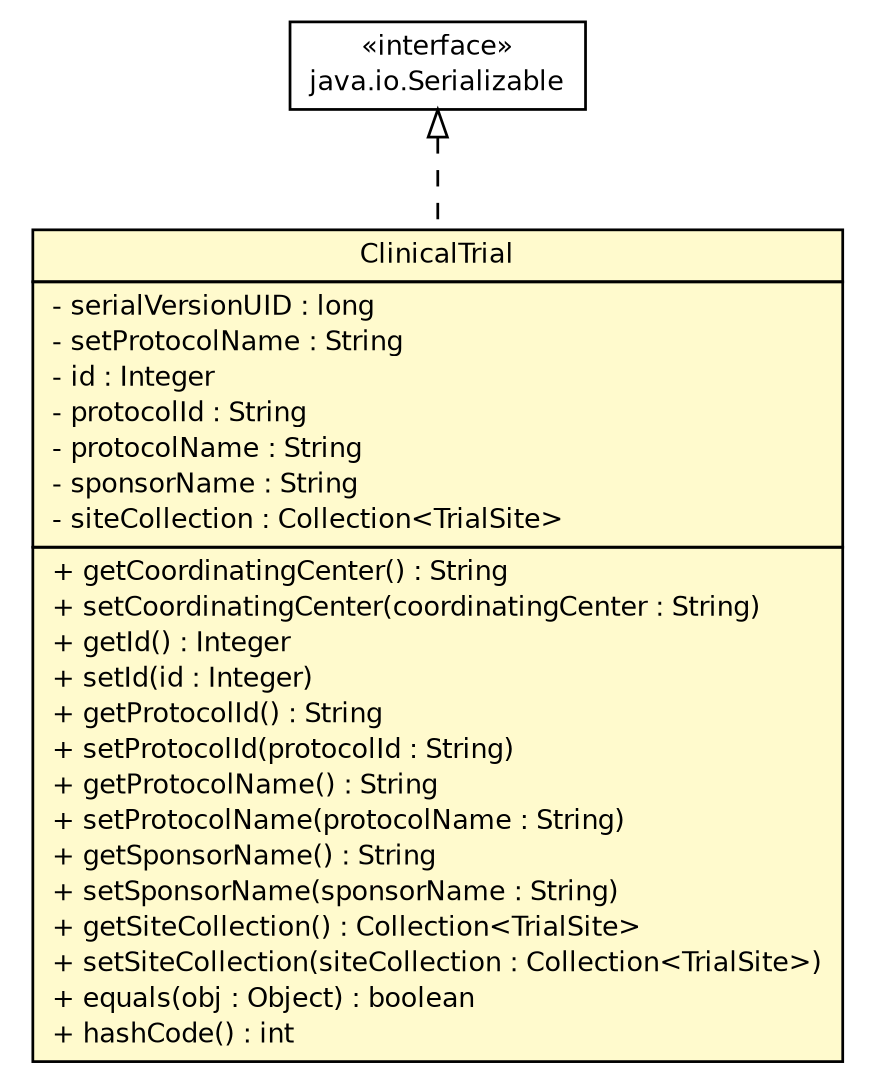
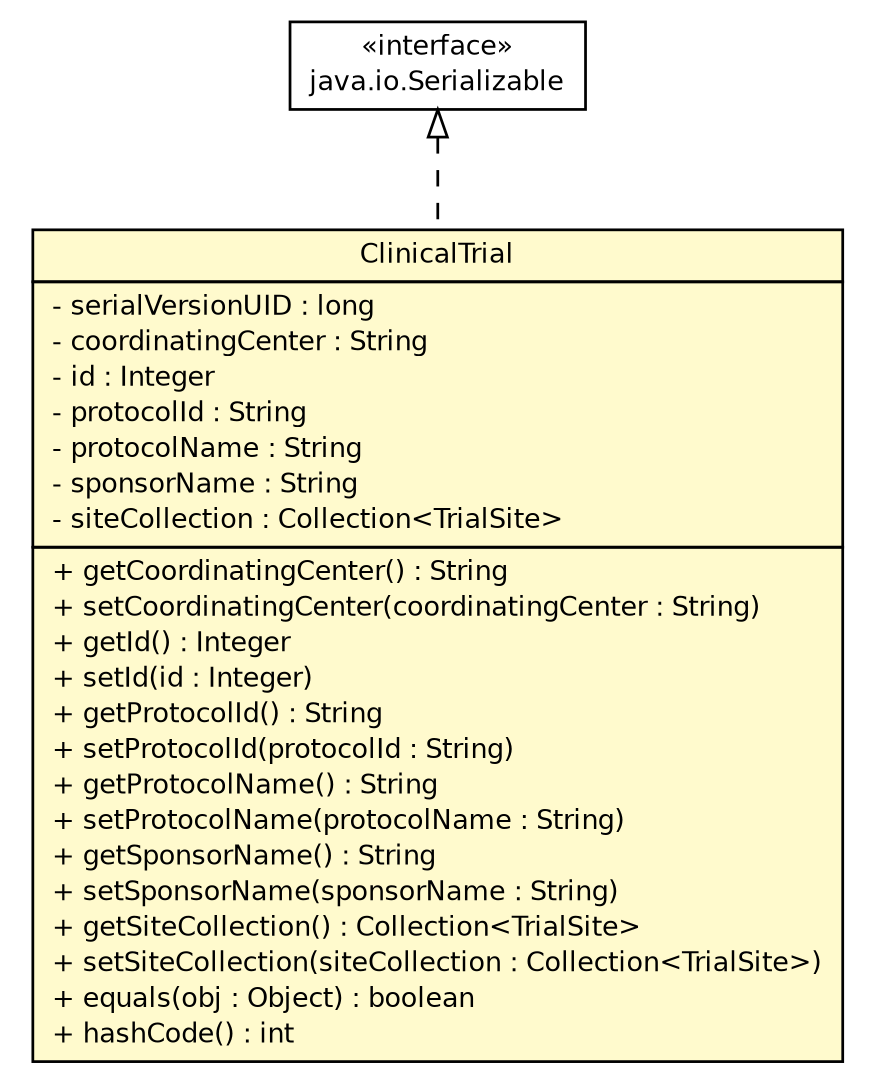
node "ClinicalTrial": text "- setProtocolName : String" -> "- coordinatingCenter : String"
